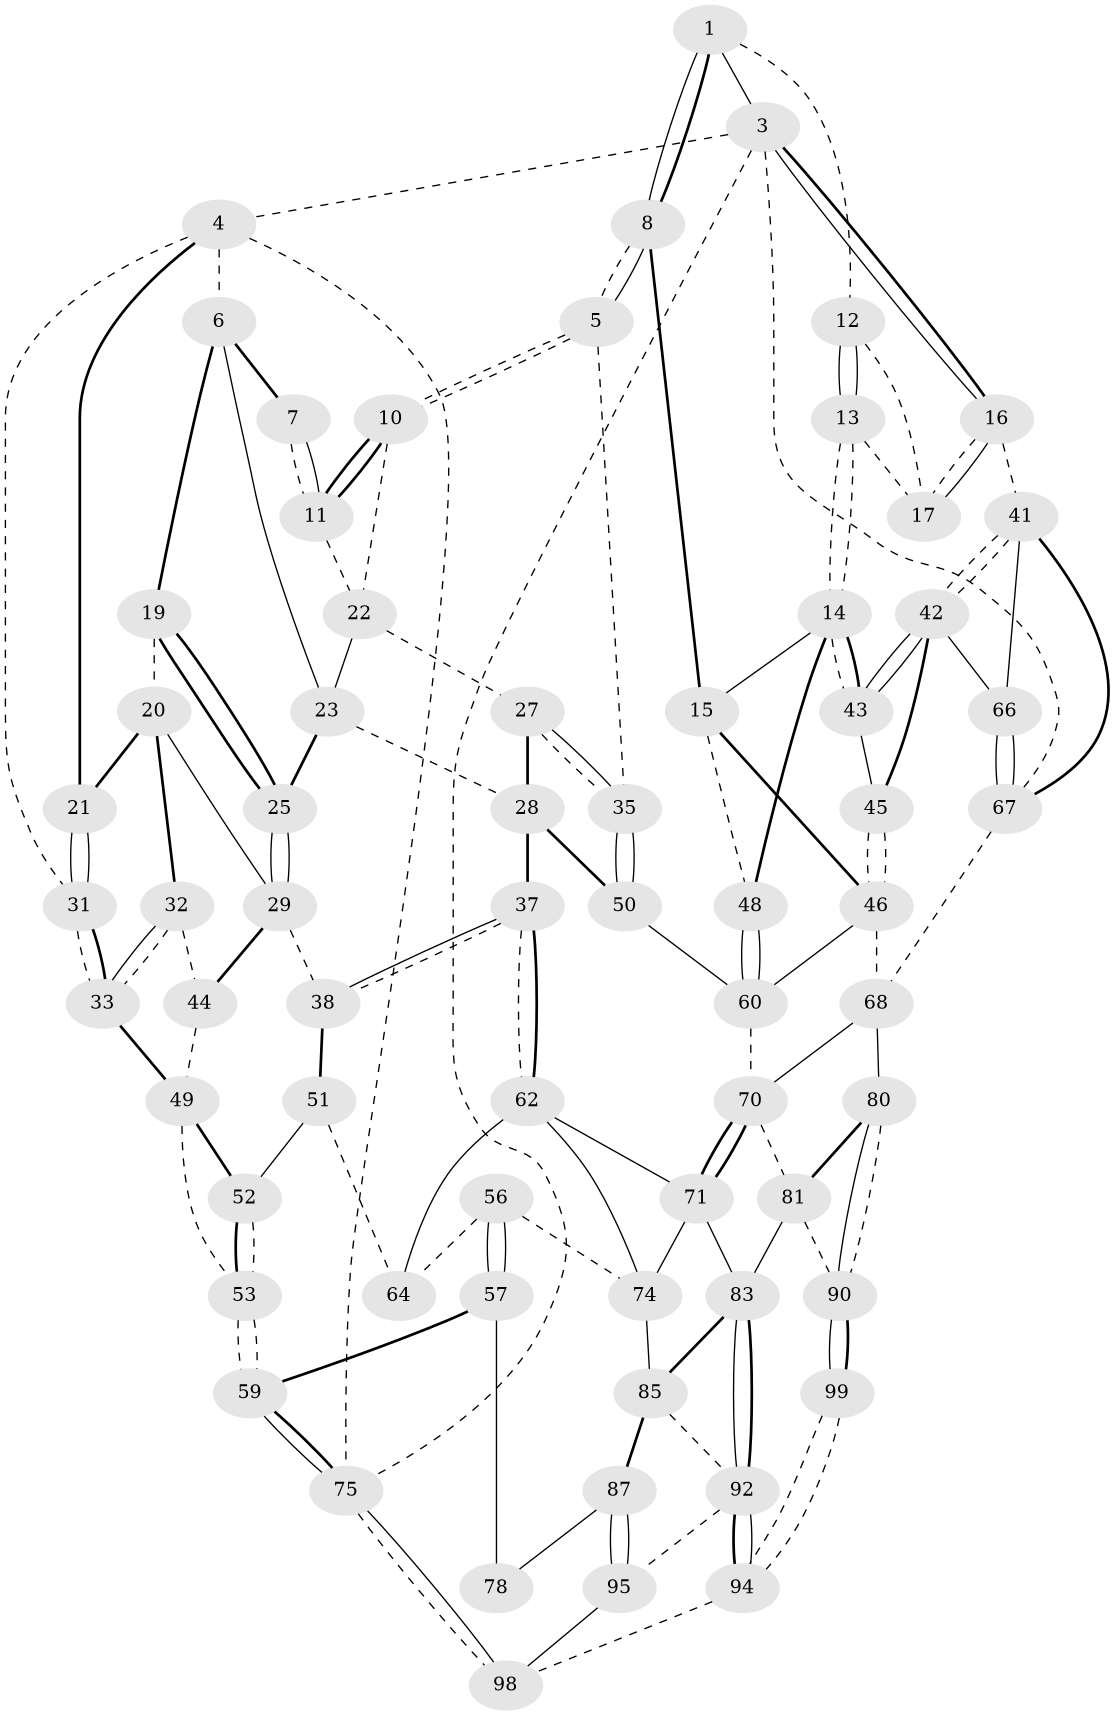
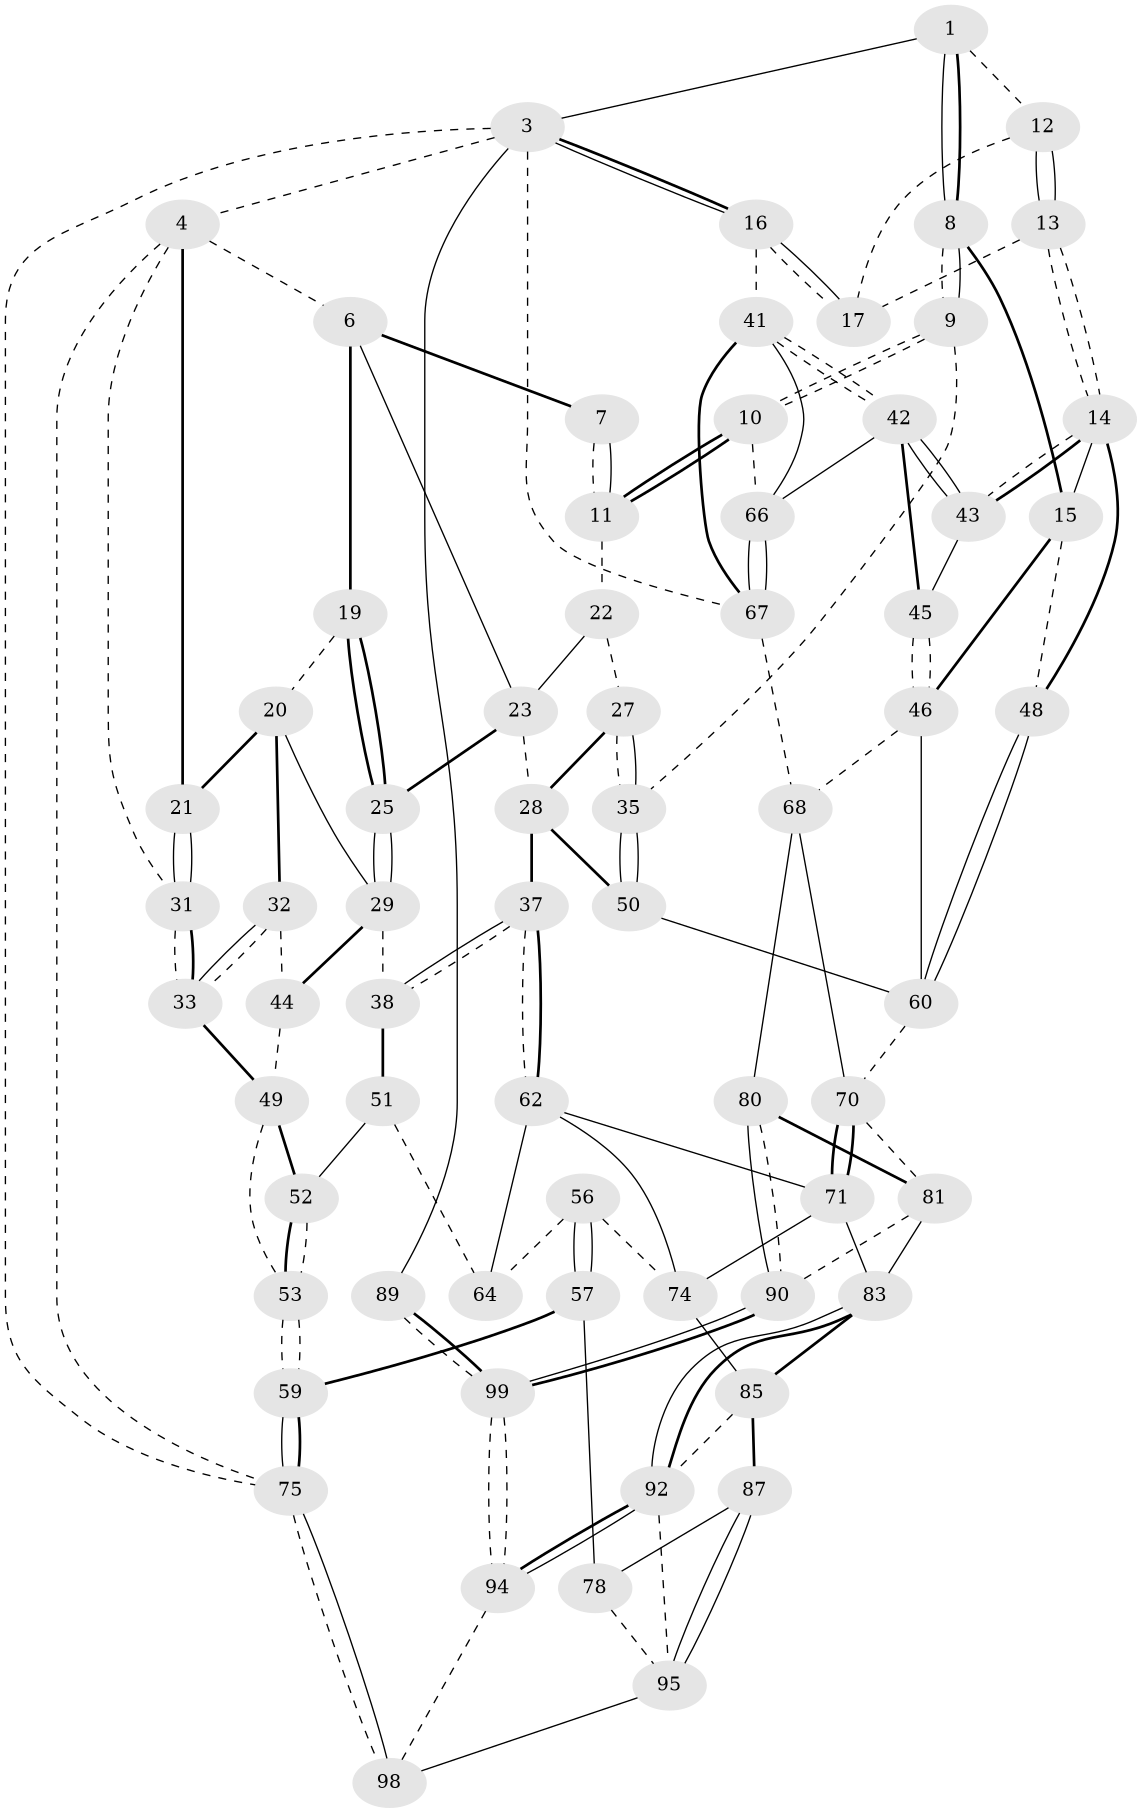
node "5": label "5" -> "9"
edge "10" -- "22": now "10" -- "66"
node "89": added
edge "78" -- "95": added
